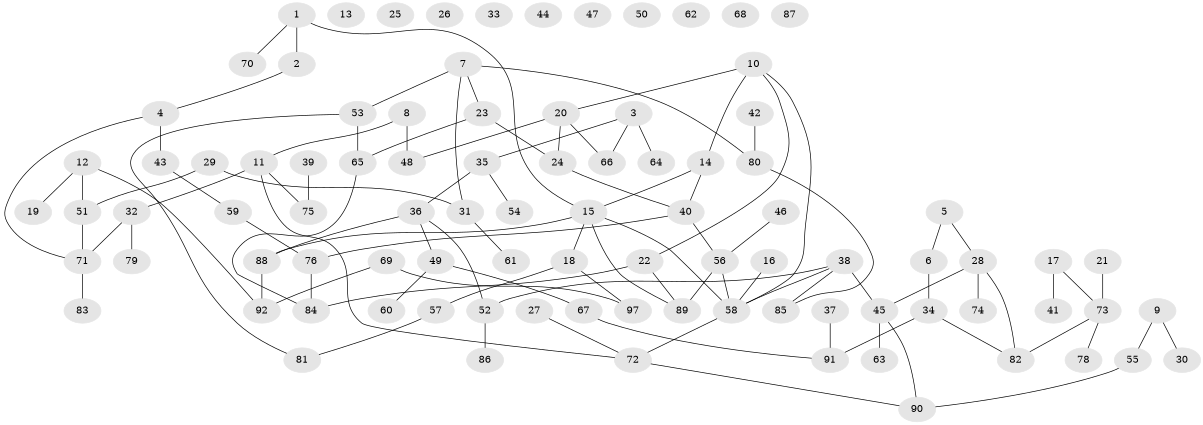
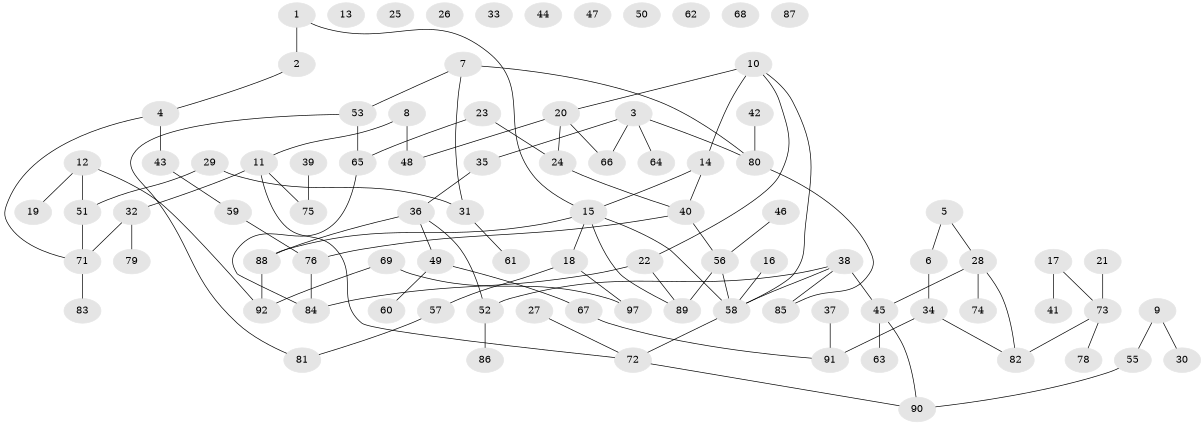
node "70": removed
edge "7" -- "23": removed
edge "3" -- "80": added
node "54": removed
